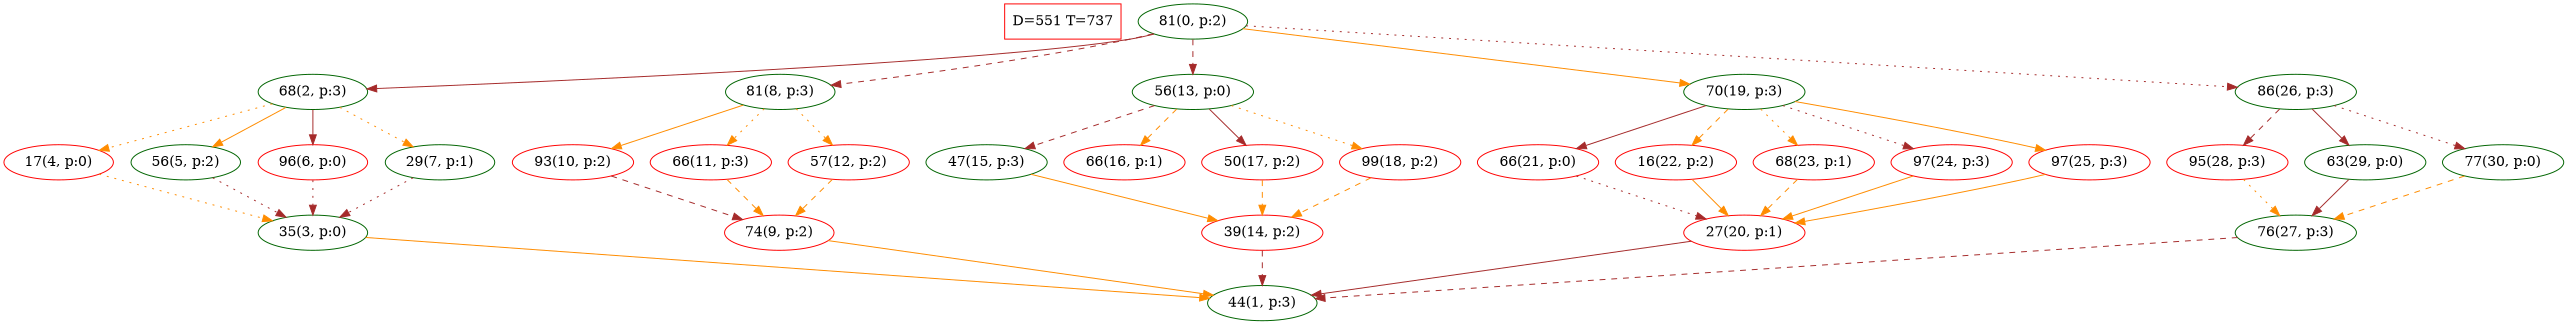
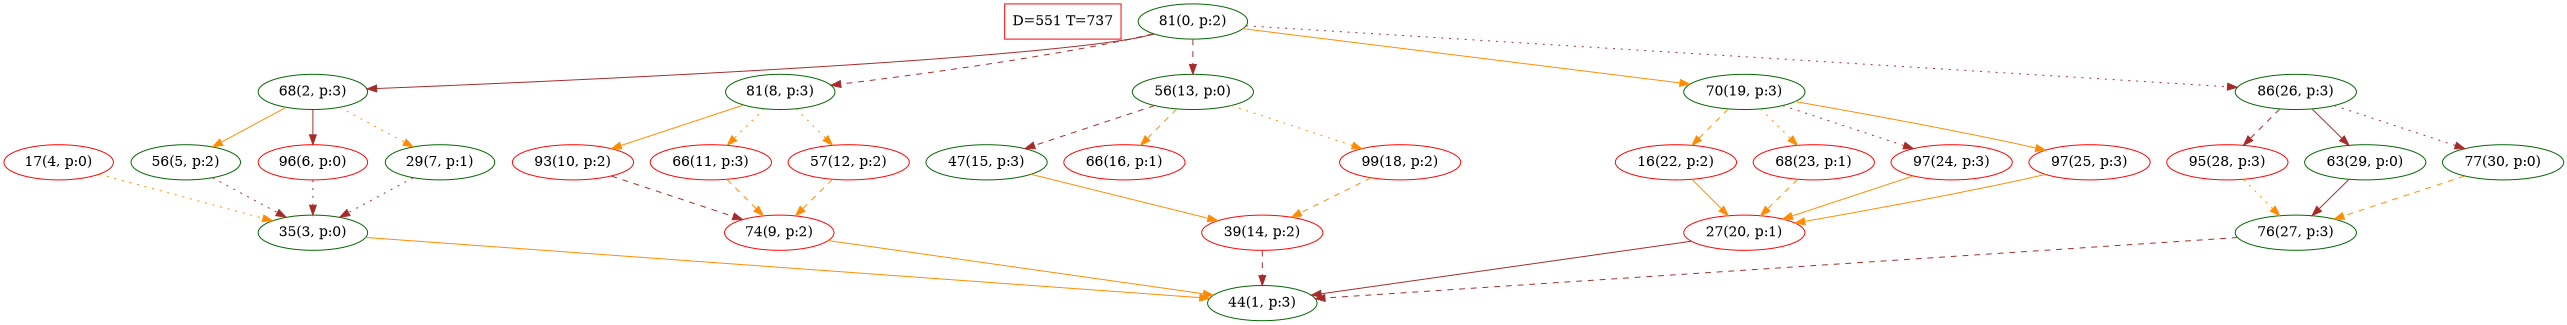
edge "68(2, p:3)" -> "17(4, p:0)": removed
node "50(17, p:2)": removed
node "66(21, p:0)": removed
